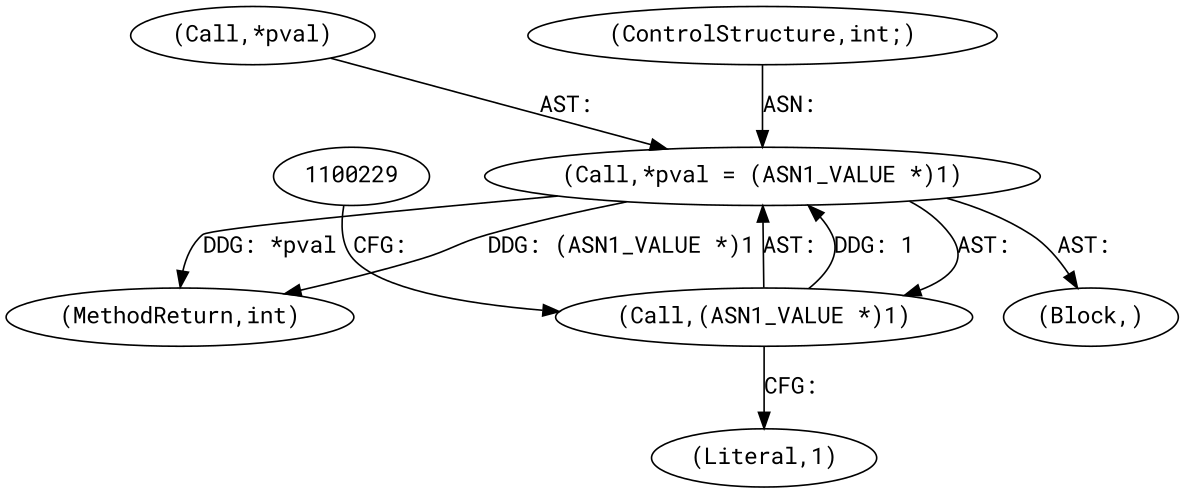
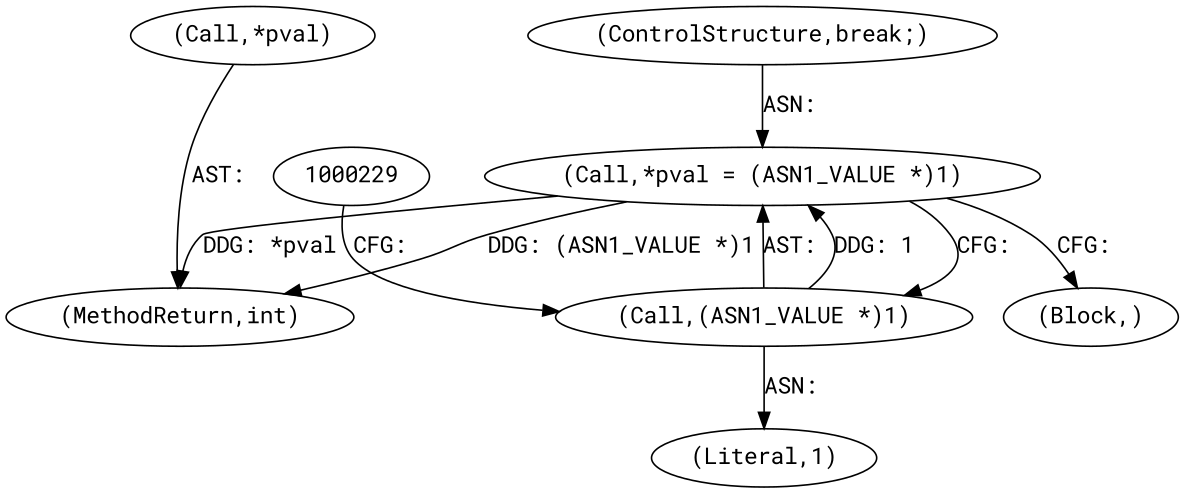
node "(ControlStructure,int;)": label "(ControlStructure,int;)" -> "(ControlStructure,break;)"
edge "(Call,*pval)" -> "(Call,*pval = (ASN1_VALUE *)1)": now "(Call,*pval)" -> "(MethodReturn,int)"
node "1100229": label "1100229" -> "1000229"
edge "(Call,*pval = (ASN1_VALUE *)1)" -> "(Call,(ASN1_VALUE *)1)": label "AST: " -> "CFG: "
edge "(Call,*pval = (ASN1_VALUE *)1)" -> "(Block,)": label "AST: " -> "CFG: "
edge "(Call,(ASN1_VALUE *)1)" -> "(Literal,1)": label "CFG: " -> "ASN: "
